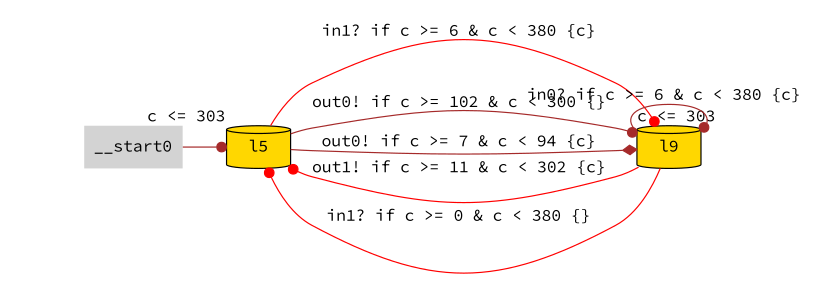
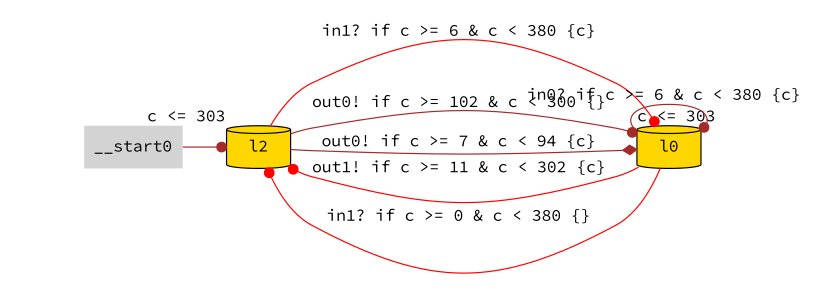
node "l5 c <= 303": label "l5 c <= 303" -> "l2 c <= 303"
node "l9 c <= 303": label "l9 c <= 303" -> "l0 c <= 303"
